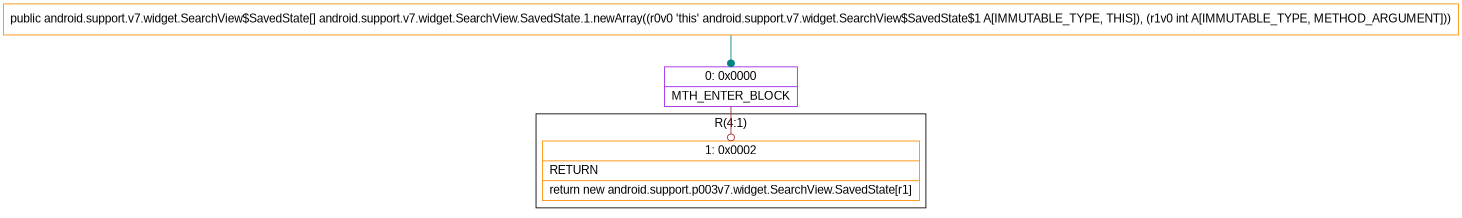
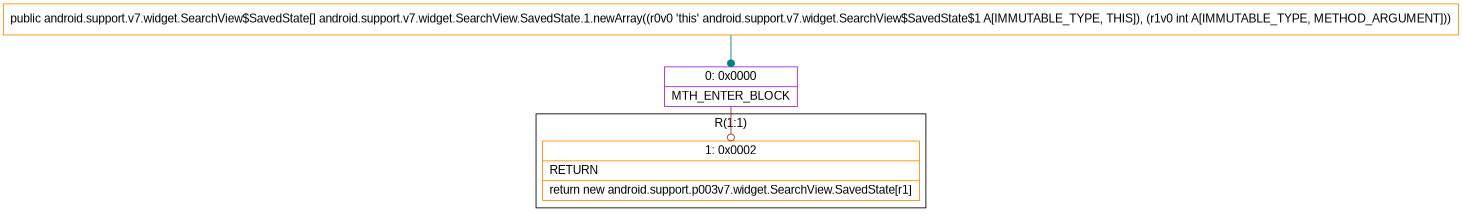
cluster "R(4:1)": label "R(4:1)" -> "R(1:1)"
